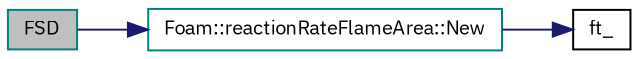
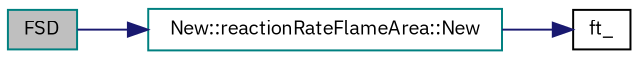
node "Foam::reactionRateFlameArea::New": label "Foam::reactionRateFlameArea::New" -> "New::reactionRateFlameArea::New"
